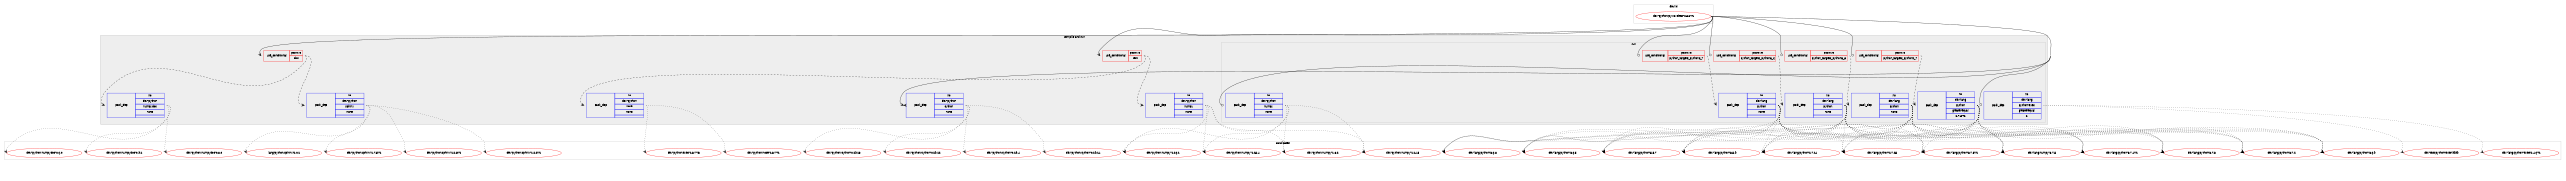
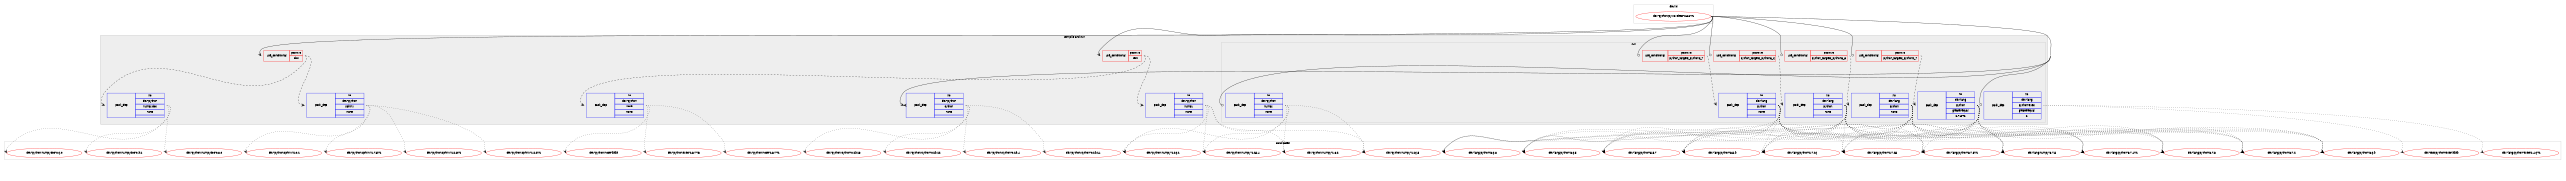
node "lang-python/sphinx-2.0.1": label "lang-python/sphinx-2.0.1" -> "dev-python/sphinx-2.0.1"
node "dev-python/nose-9999": added
node "dev-python/numpy-1.14.5": label "dev-python/numpy-1.14.5" -> "dev-python/numpy-1.16.5"
node "dev-lang/python-2.7.14": label "dev-lang/python-2.7.14" -> "dev-lang/python-2.7.16"
